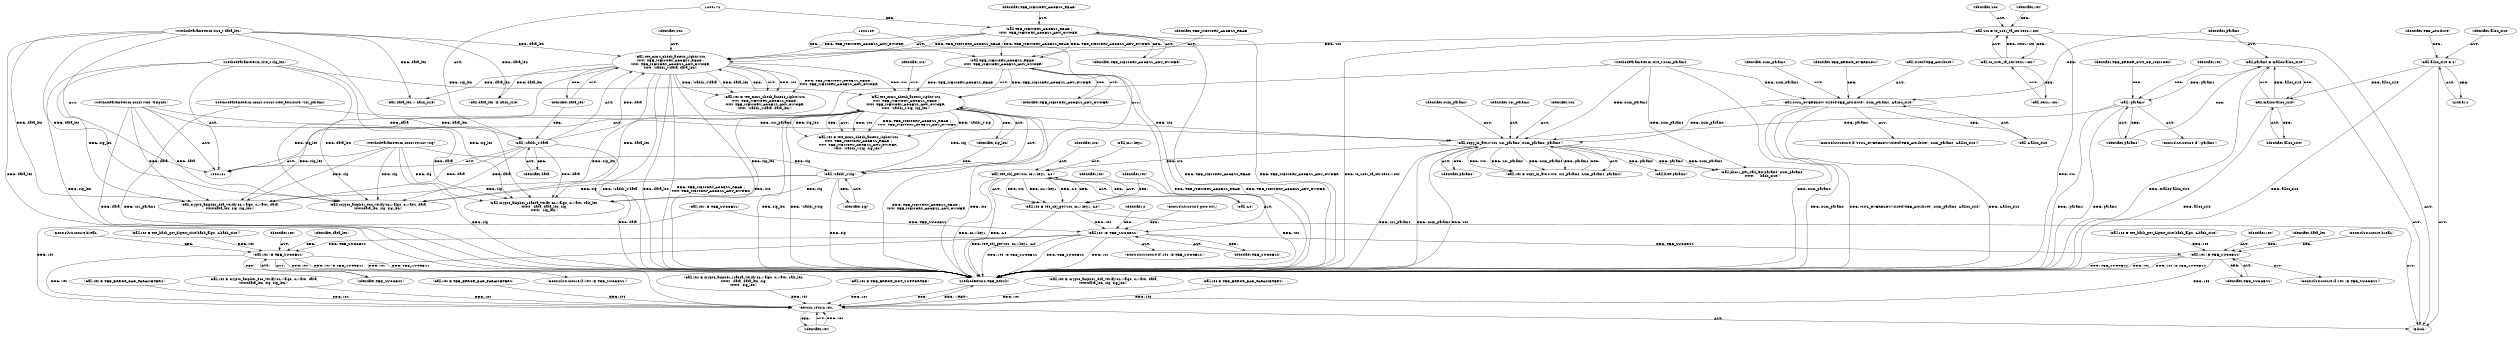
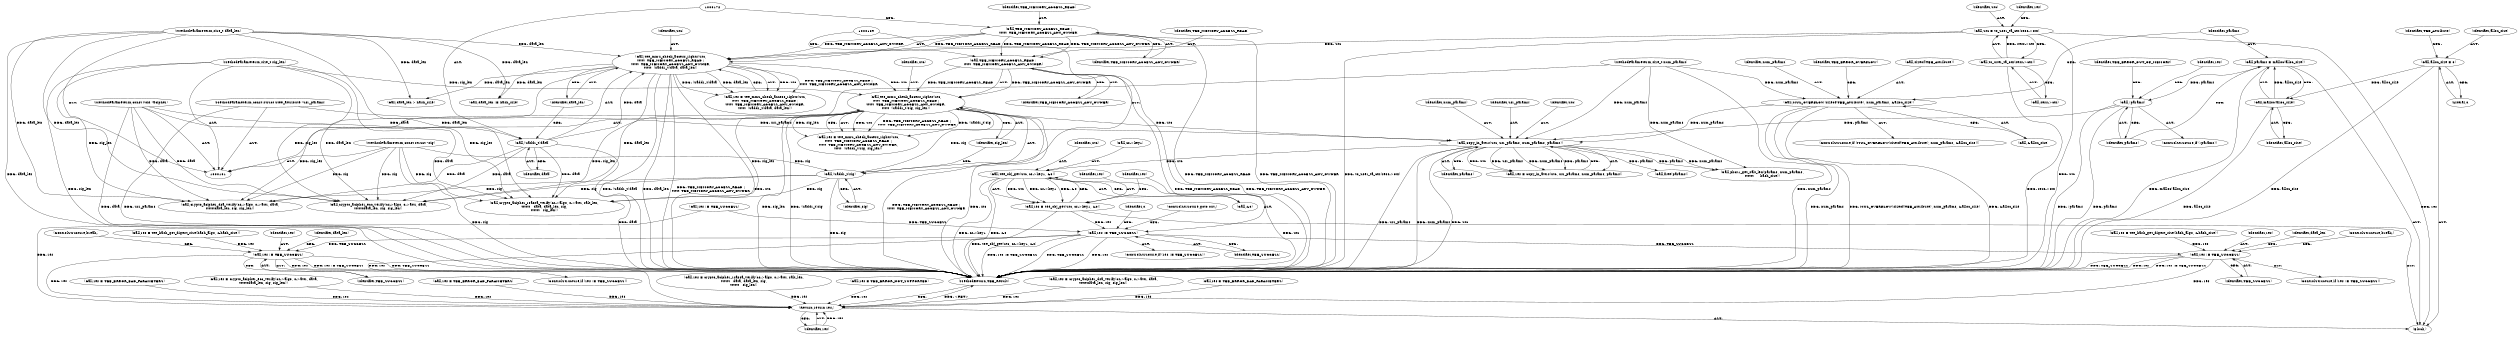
edge "(Call,(uaddr_t)data)" -> "1000101": now "(MethodParameterIn,const struct utee_attribute *usr_params)" -> "1000101"
edge "(Call,utc = to_user_ta_ctx(sess->ctx))" -> "(Block,)": label "AST: " -> "DDG: res"
edge "(Call,to_user_ta_ctx(sess->ctx))" -> "(MethodReturn,TEE_Result)": added, label "DDG: sess->ctx"
